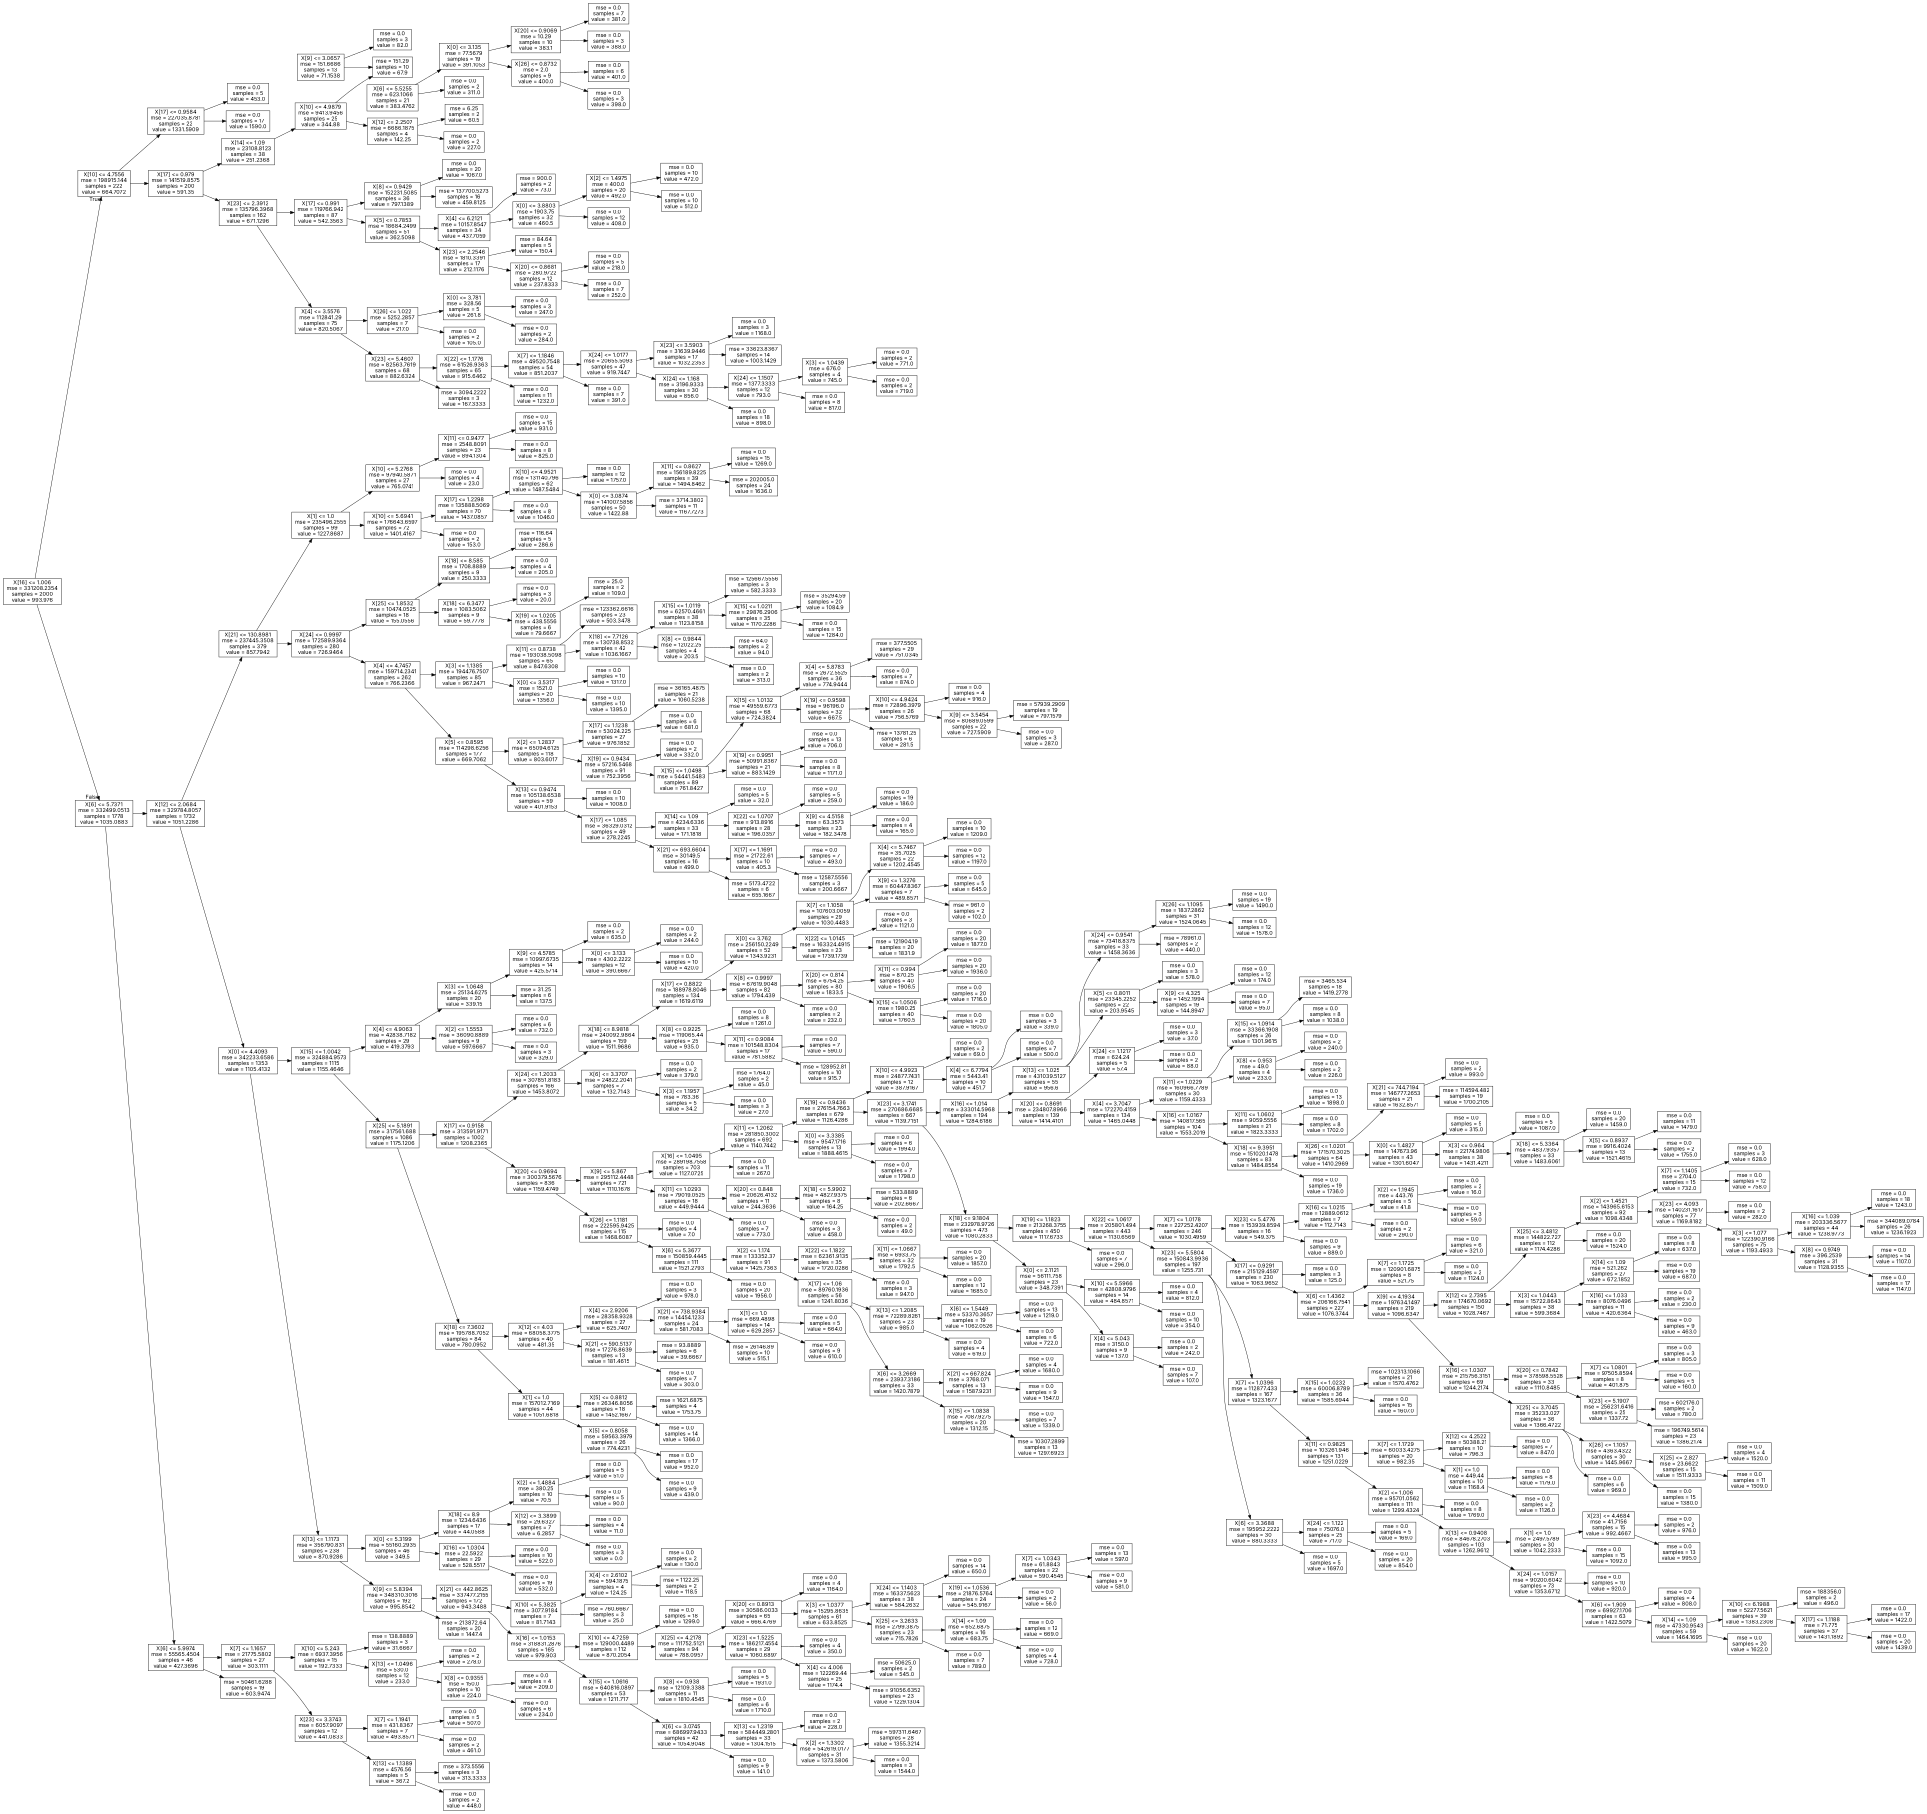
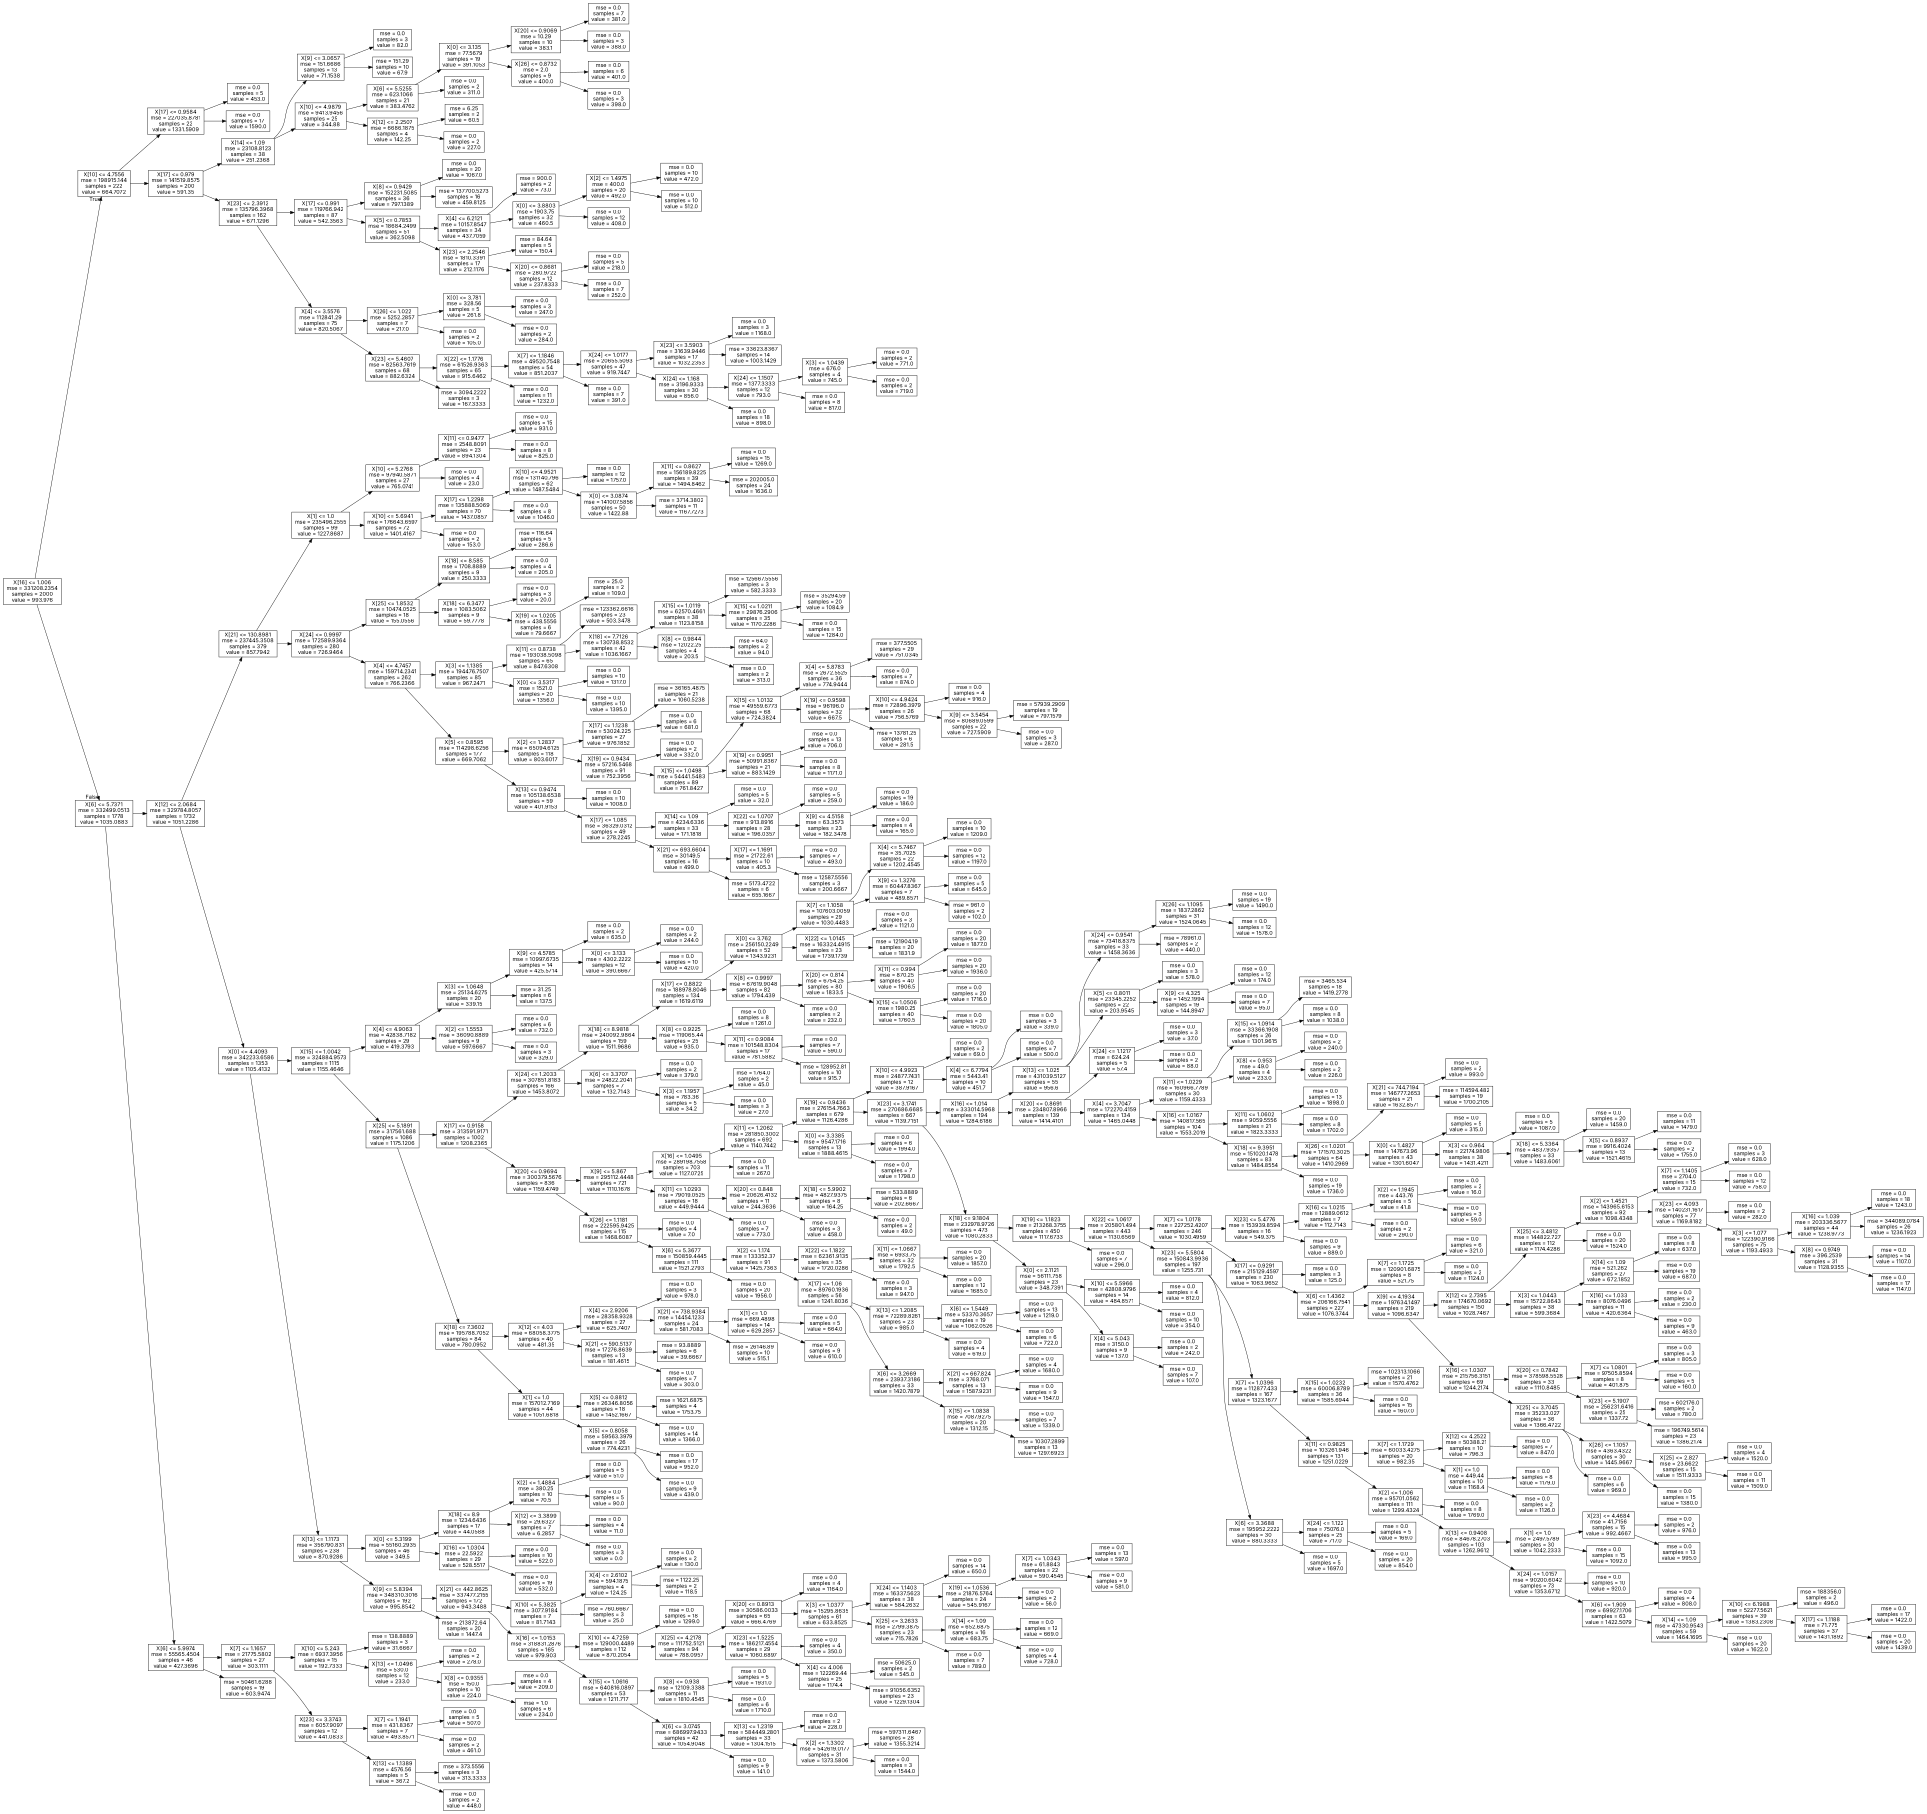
edge "X[10] <= 4.9879 mse = 9413.9456 samples = 25 value = 344.88" -> "mse = 151.29 samples = 10 value = 67.9": now "X[10] <= 4.9879 mse = 9413.9456 samples = 25 value = 344.88" -> "X[6] <= 5.5255 mse = 623.1066 samples = 21 value = 383.4762"
edge "X[14] <= 1.09 mse = 23108.8123 samples = 38 value = 251.2368" -> "X[9] <= 3.0657 mse = 151.6686 samples = 13 value = 71.1538": added
node "mse = 0.0 samples = 6 value = 234.0": label "mse = 0.0 samples = 6 value = 234.0" -> "mse = 1.0 samples = 6 value = 234.0"
